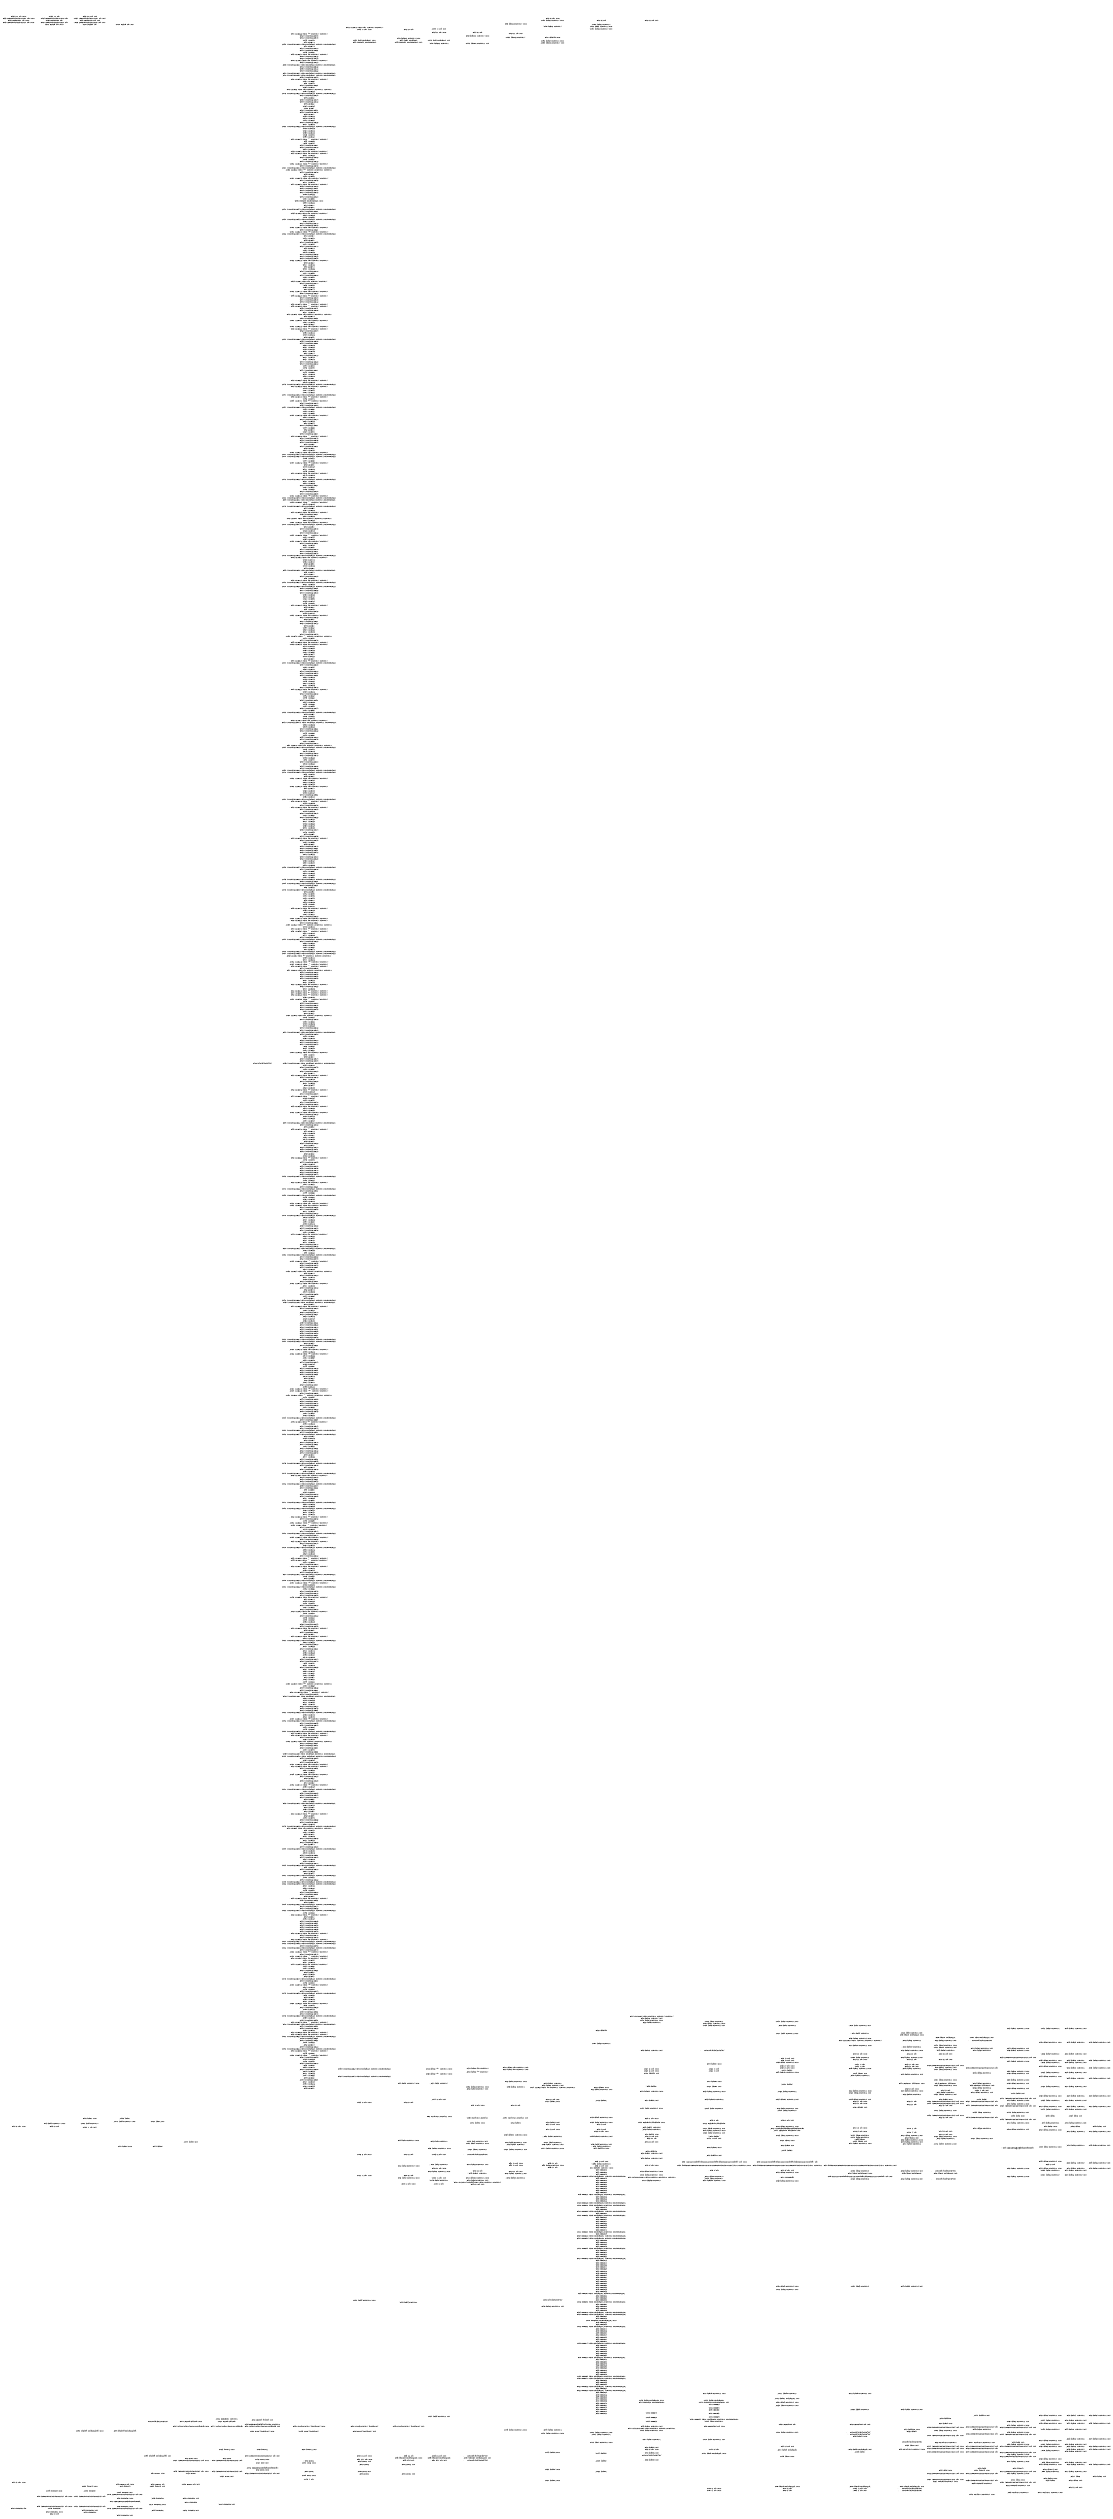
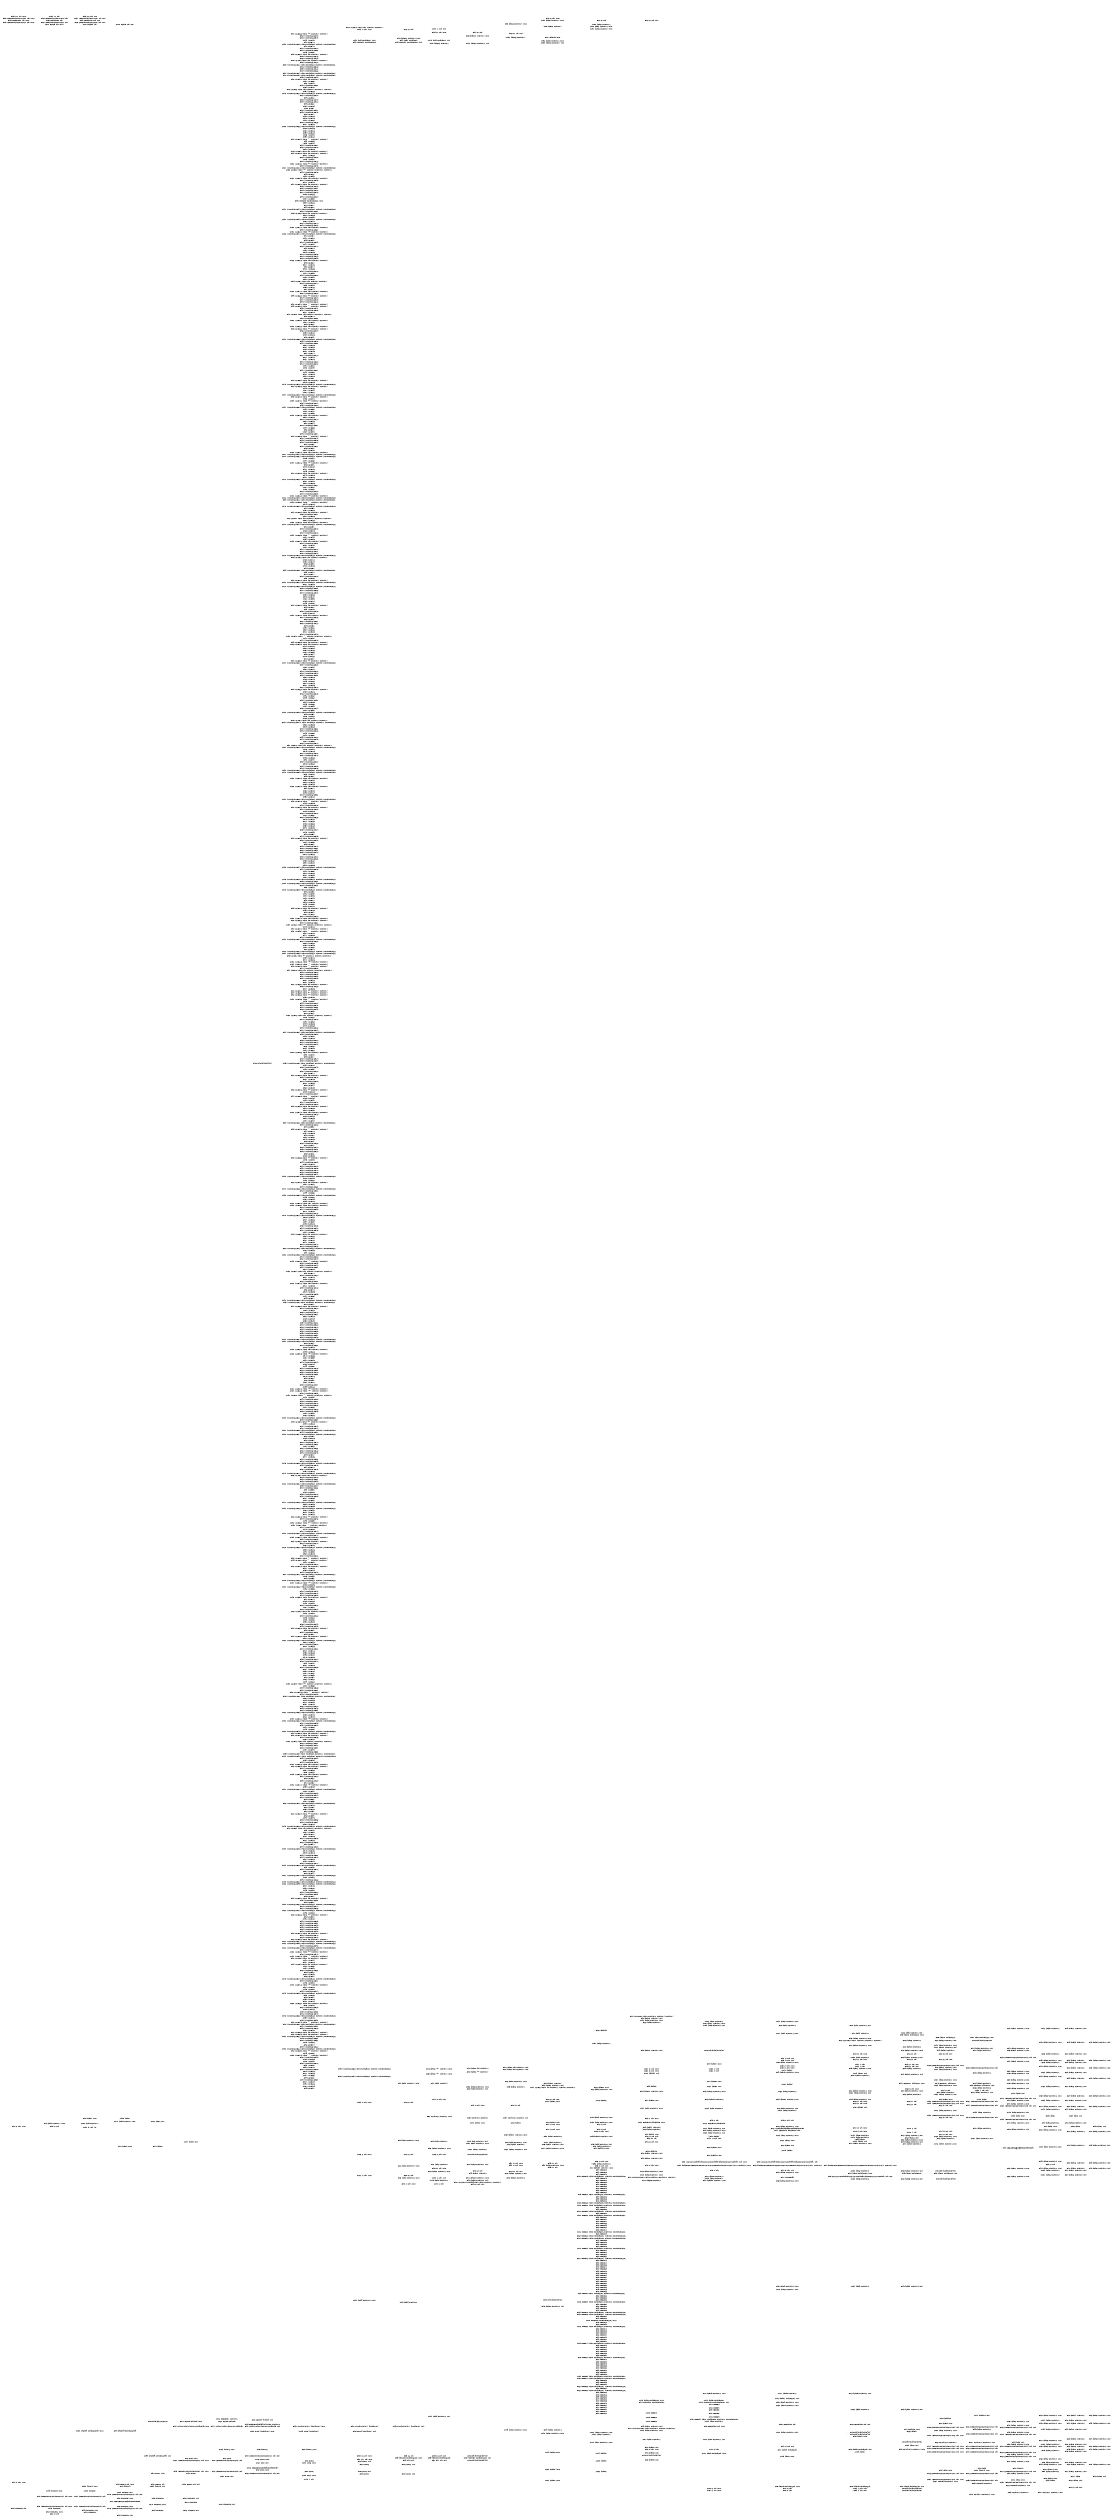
node "CE0x4b2ecb0": text "*SummSink*" -> "*SrcIdx*"
